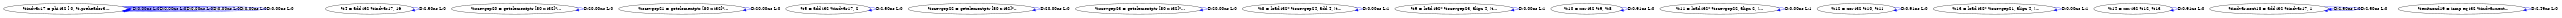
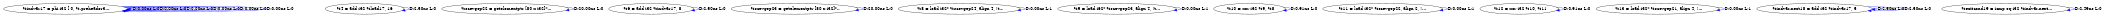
node "%4 = add i32 %indvar17, 16": label "%4 = add i32 %indvar17, 16" -> "%4 = add i32 %load17, 16"
node "%scevgep20 = getelementptr [80 x i32]*...": removed
node "%6 = add i32 %indvar17, 8": added
node "%scevgep21 = getelementptr [80 x i32]*...": removed
node "%5 = add i32 %indvar17, 2": removed
node "%8 = load i32* %scevgep24, add 4, !t...": label "%8 = load i32* %scevgep24, add 4, !t..." -> "%8 = load i32* %scevgep24, align 4, !t..."
node "%14 = xor i32 %12, %13": removed
node "%indvar.next18 = add i32 %indvar17, 1": label "%indvar.next18 = add i32 %indvar17, 1" -> "%indvar.next18 = add i32 %indvar17, 5"
